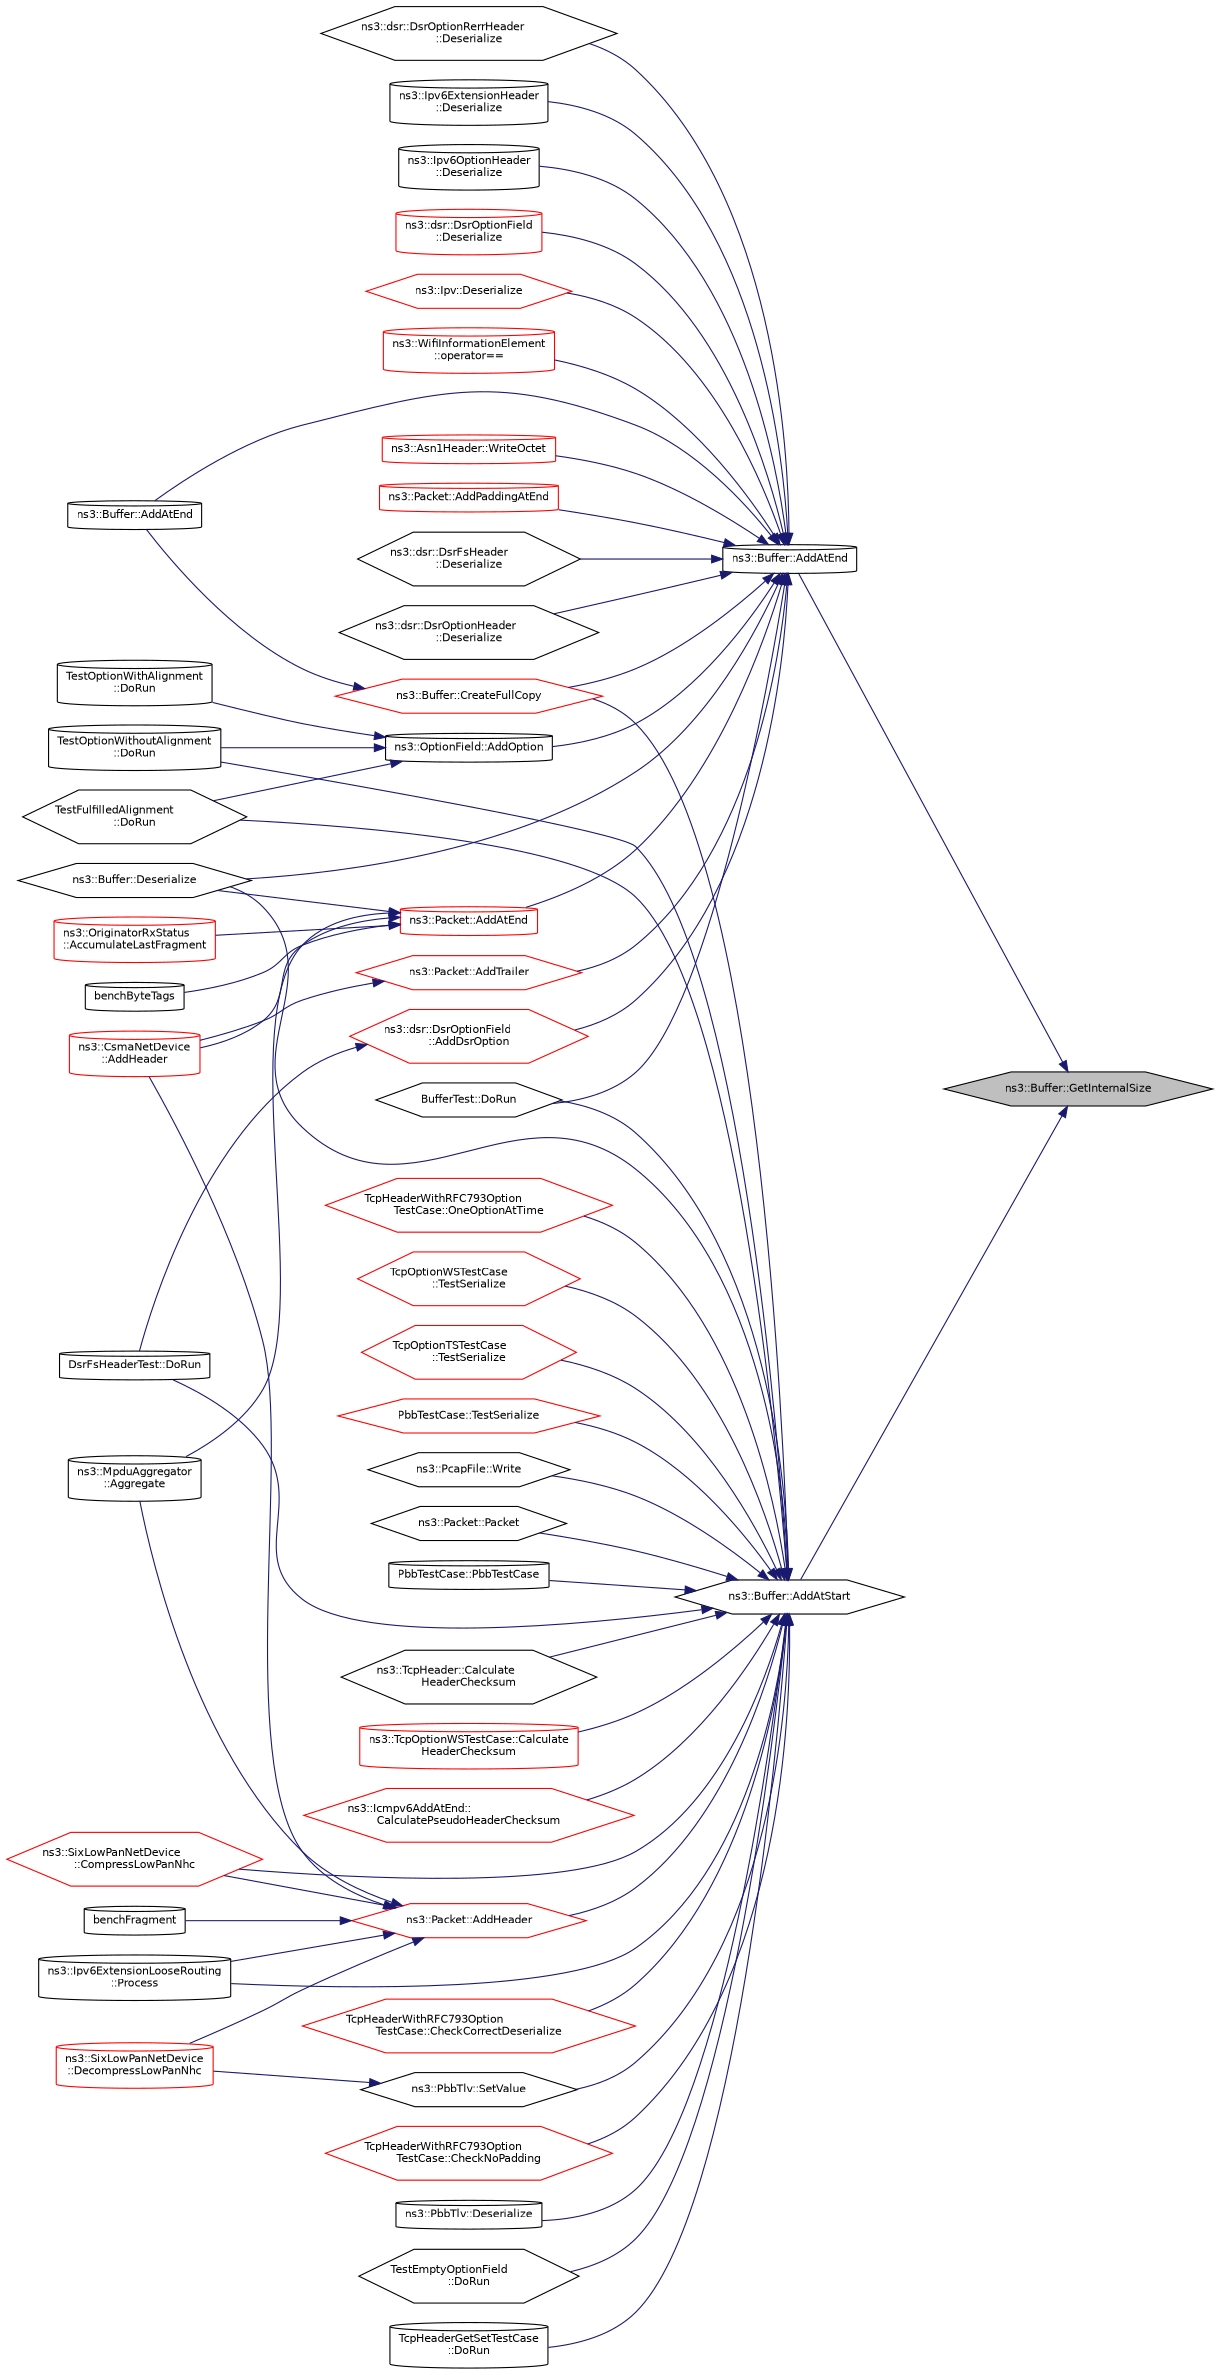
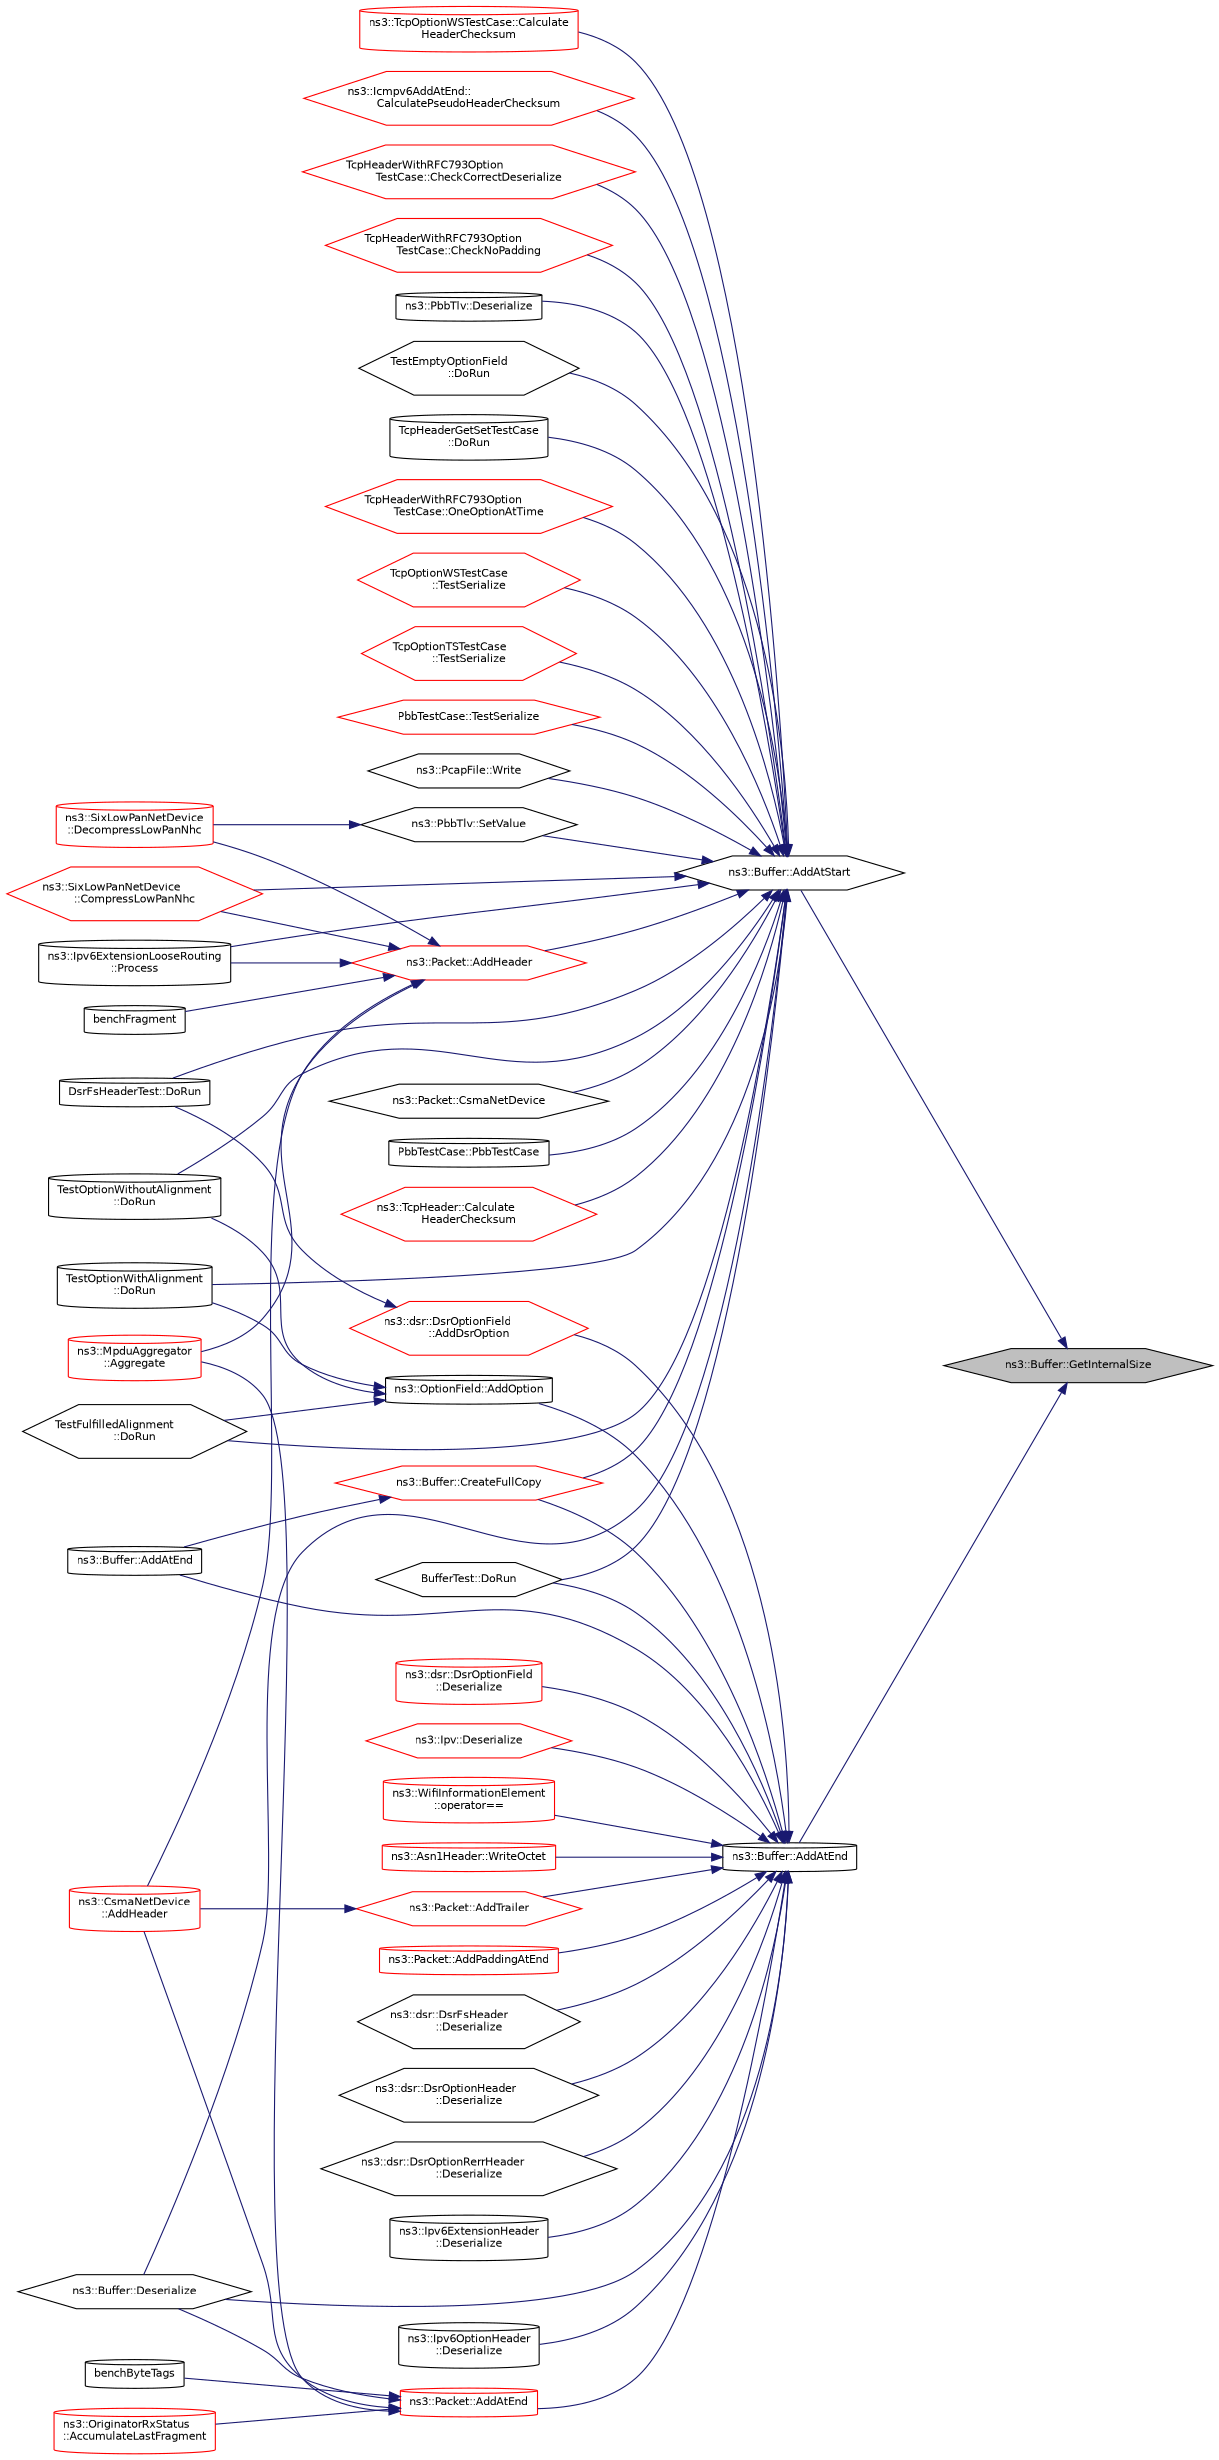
edge "TestOptionWithAlignment ::DoRun" -> "ns3::Buffer::AddAtStart": added
node "ns3::MpduAggregator ::Aggregate": color black -> red
node "ns3::Packet::Packet": label "ns3::Packet::Packet" -> "ns3::Packet::CsmaNetDevice"
node "ns3::TcpHeader::Calculate HeaderChecksum": color black -> red
